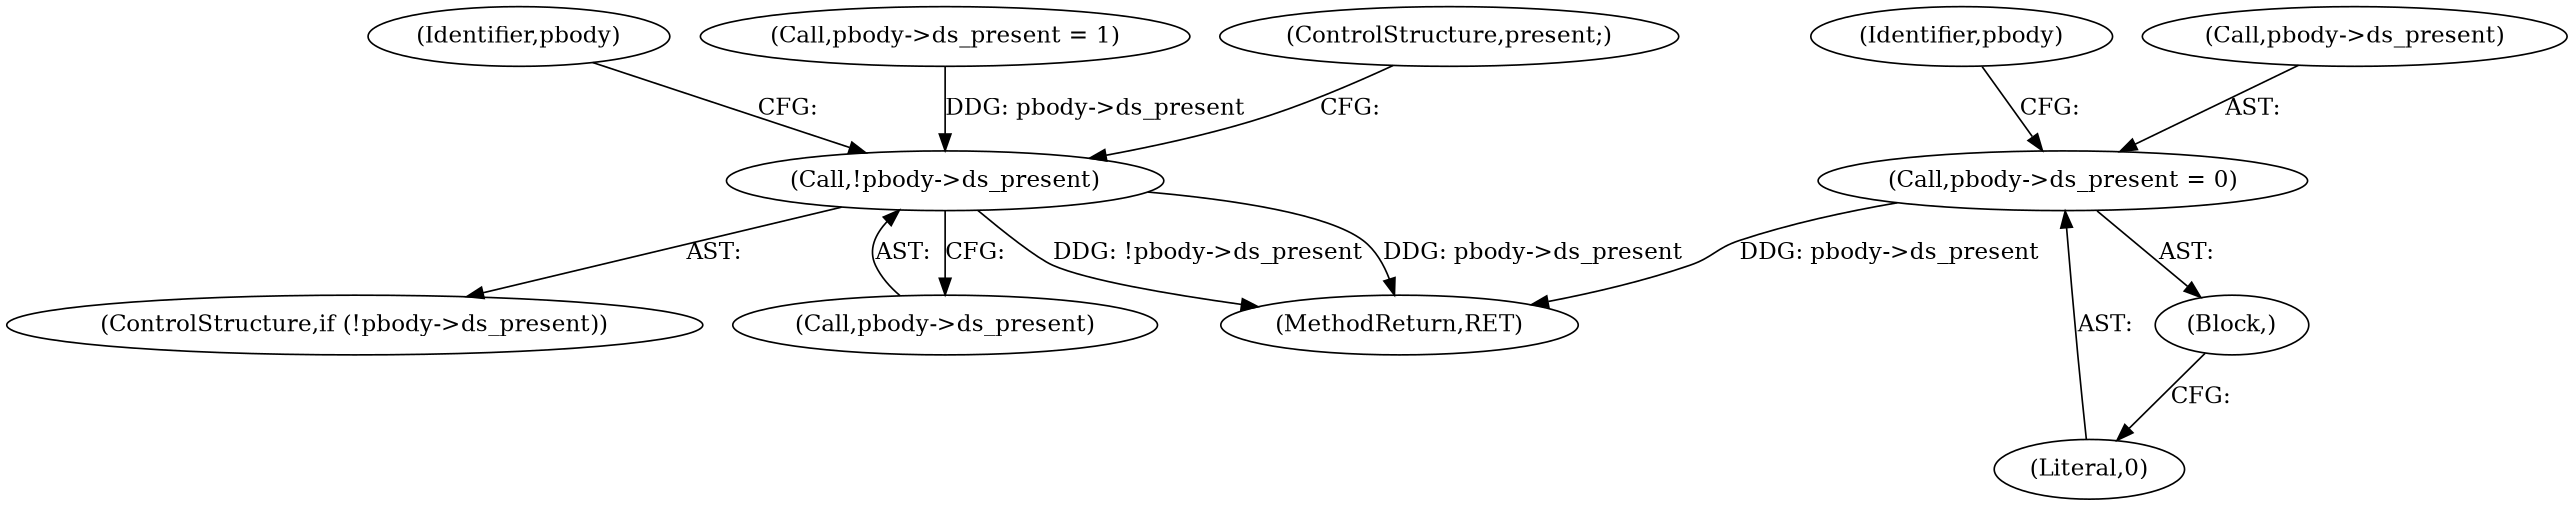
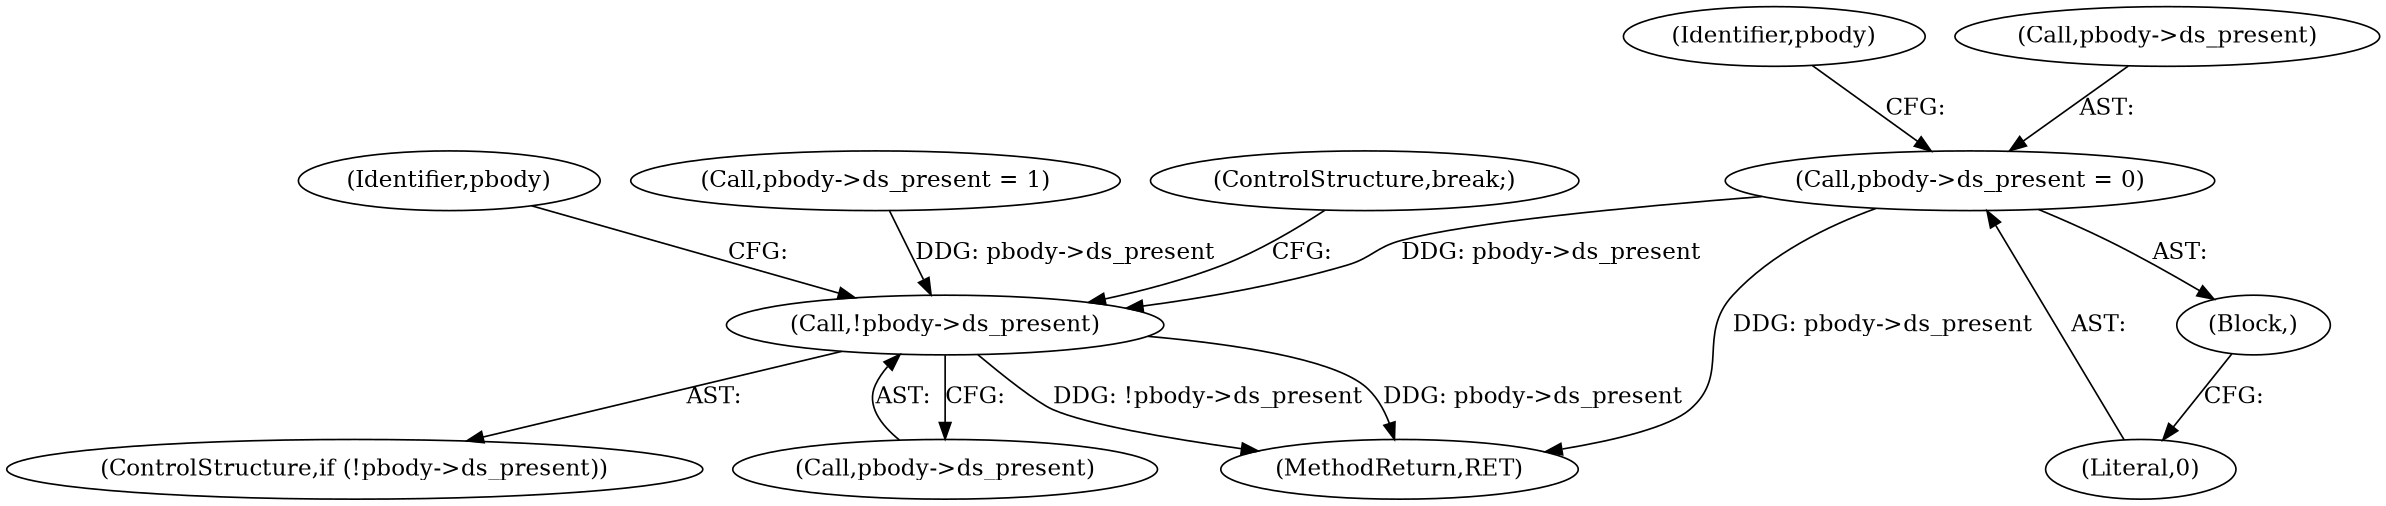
node "(ControlStructure,present;)": label "(ControlStructure,present;)" -> "(ControlStructure,break;)"
edge "(Call,pbody->ds_present = 0)" -> "(Call,!pbody->ds_present)": added, label "DDG: pbody->ds_present"
